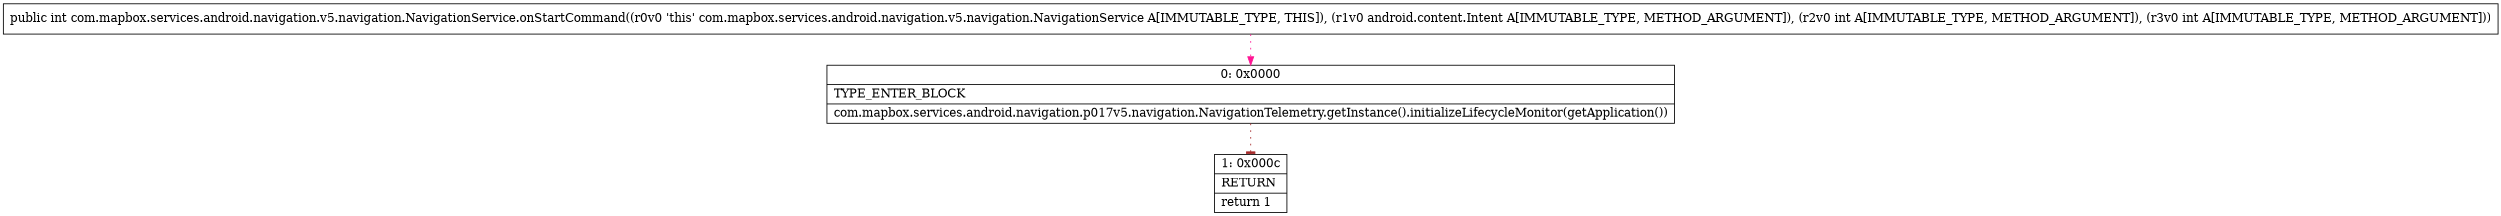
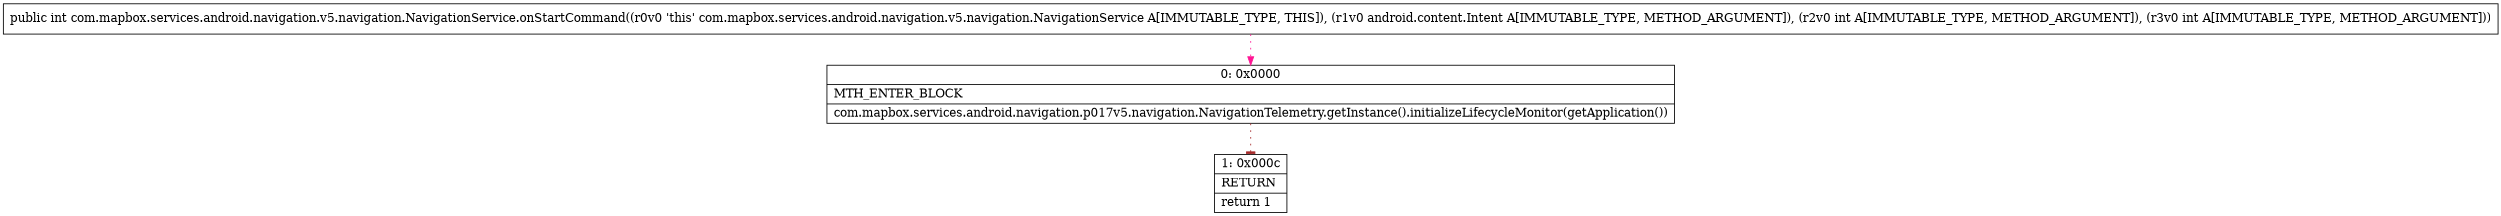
node "0: 0x0000": text "TYPE_ENTER_BLOCK" -> "MTH_ENTER_BLOCK"
